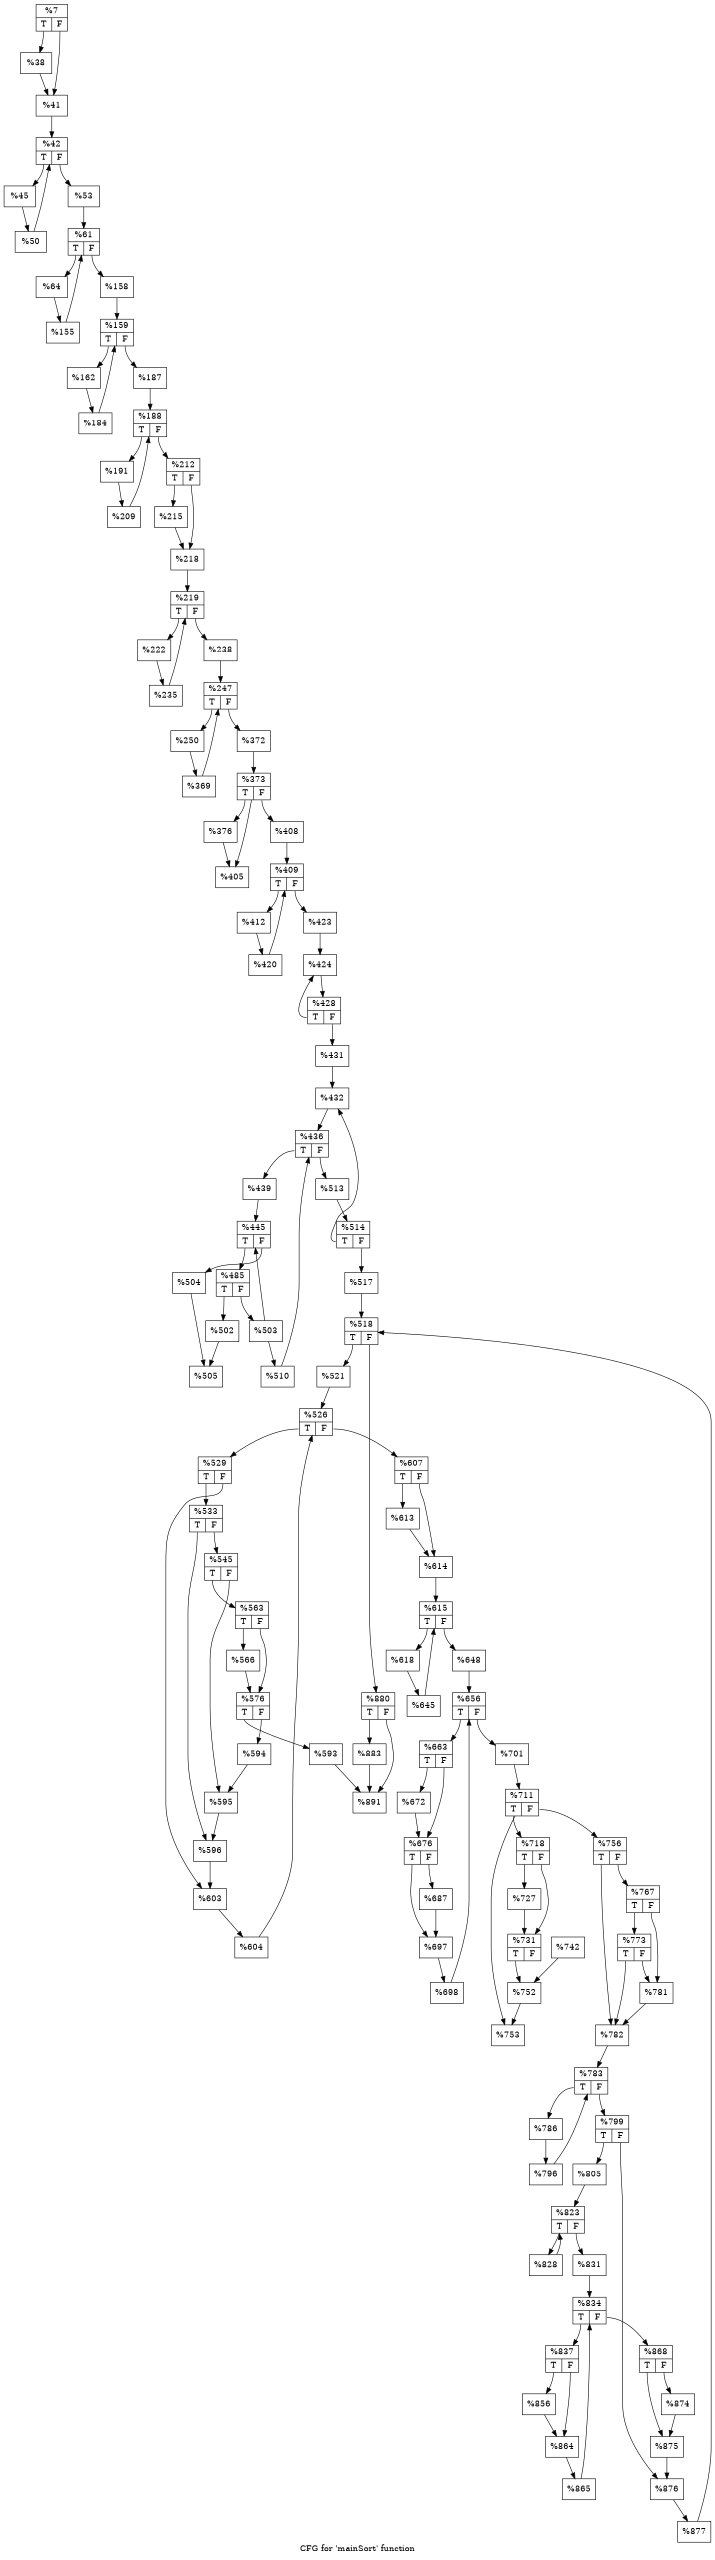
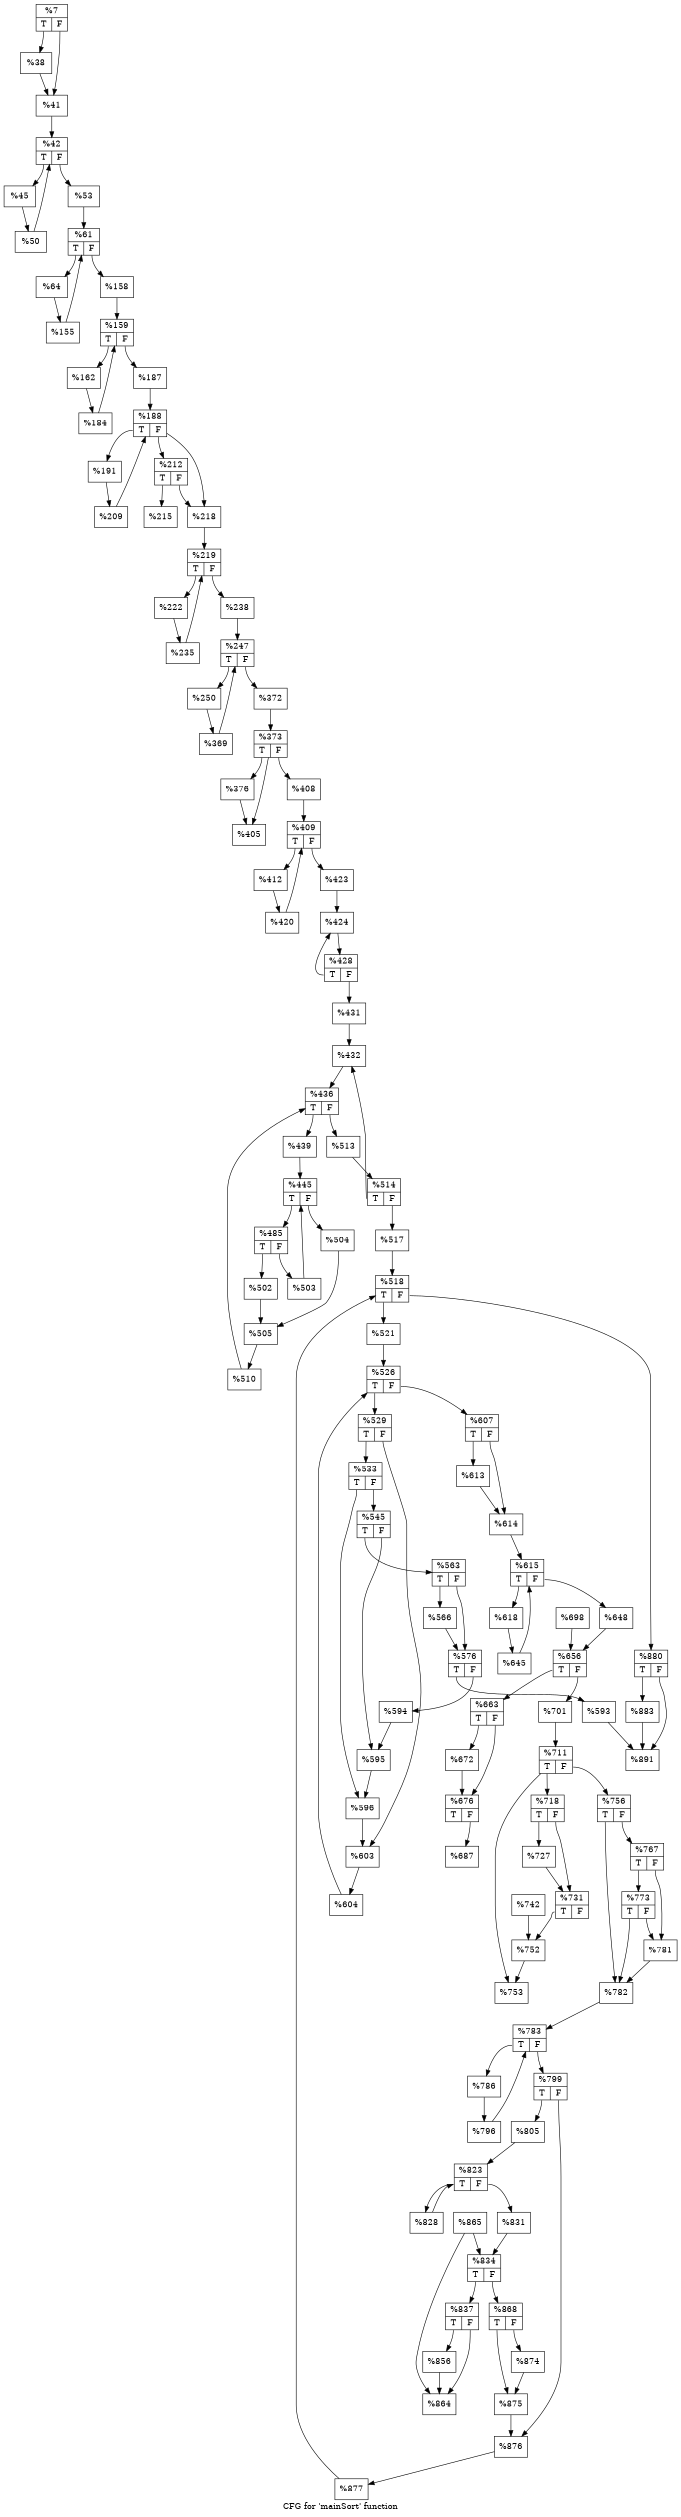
edge "%215" -> "%218": now "%188" -> "%218"
edge "%503" -> "%510": now "%505" -> "%510"
node "%697": removed
edge "%864" -> "%865": reversed
